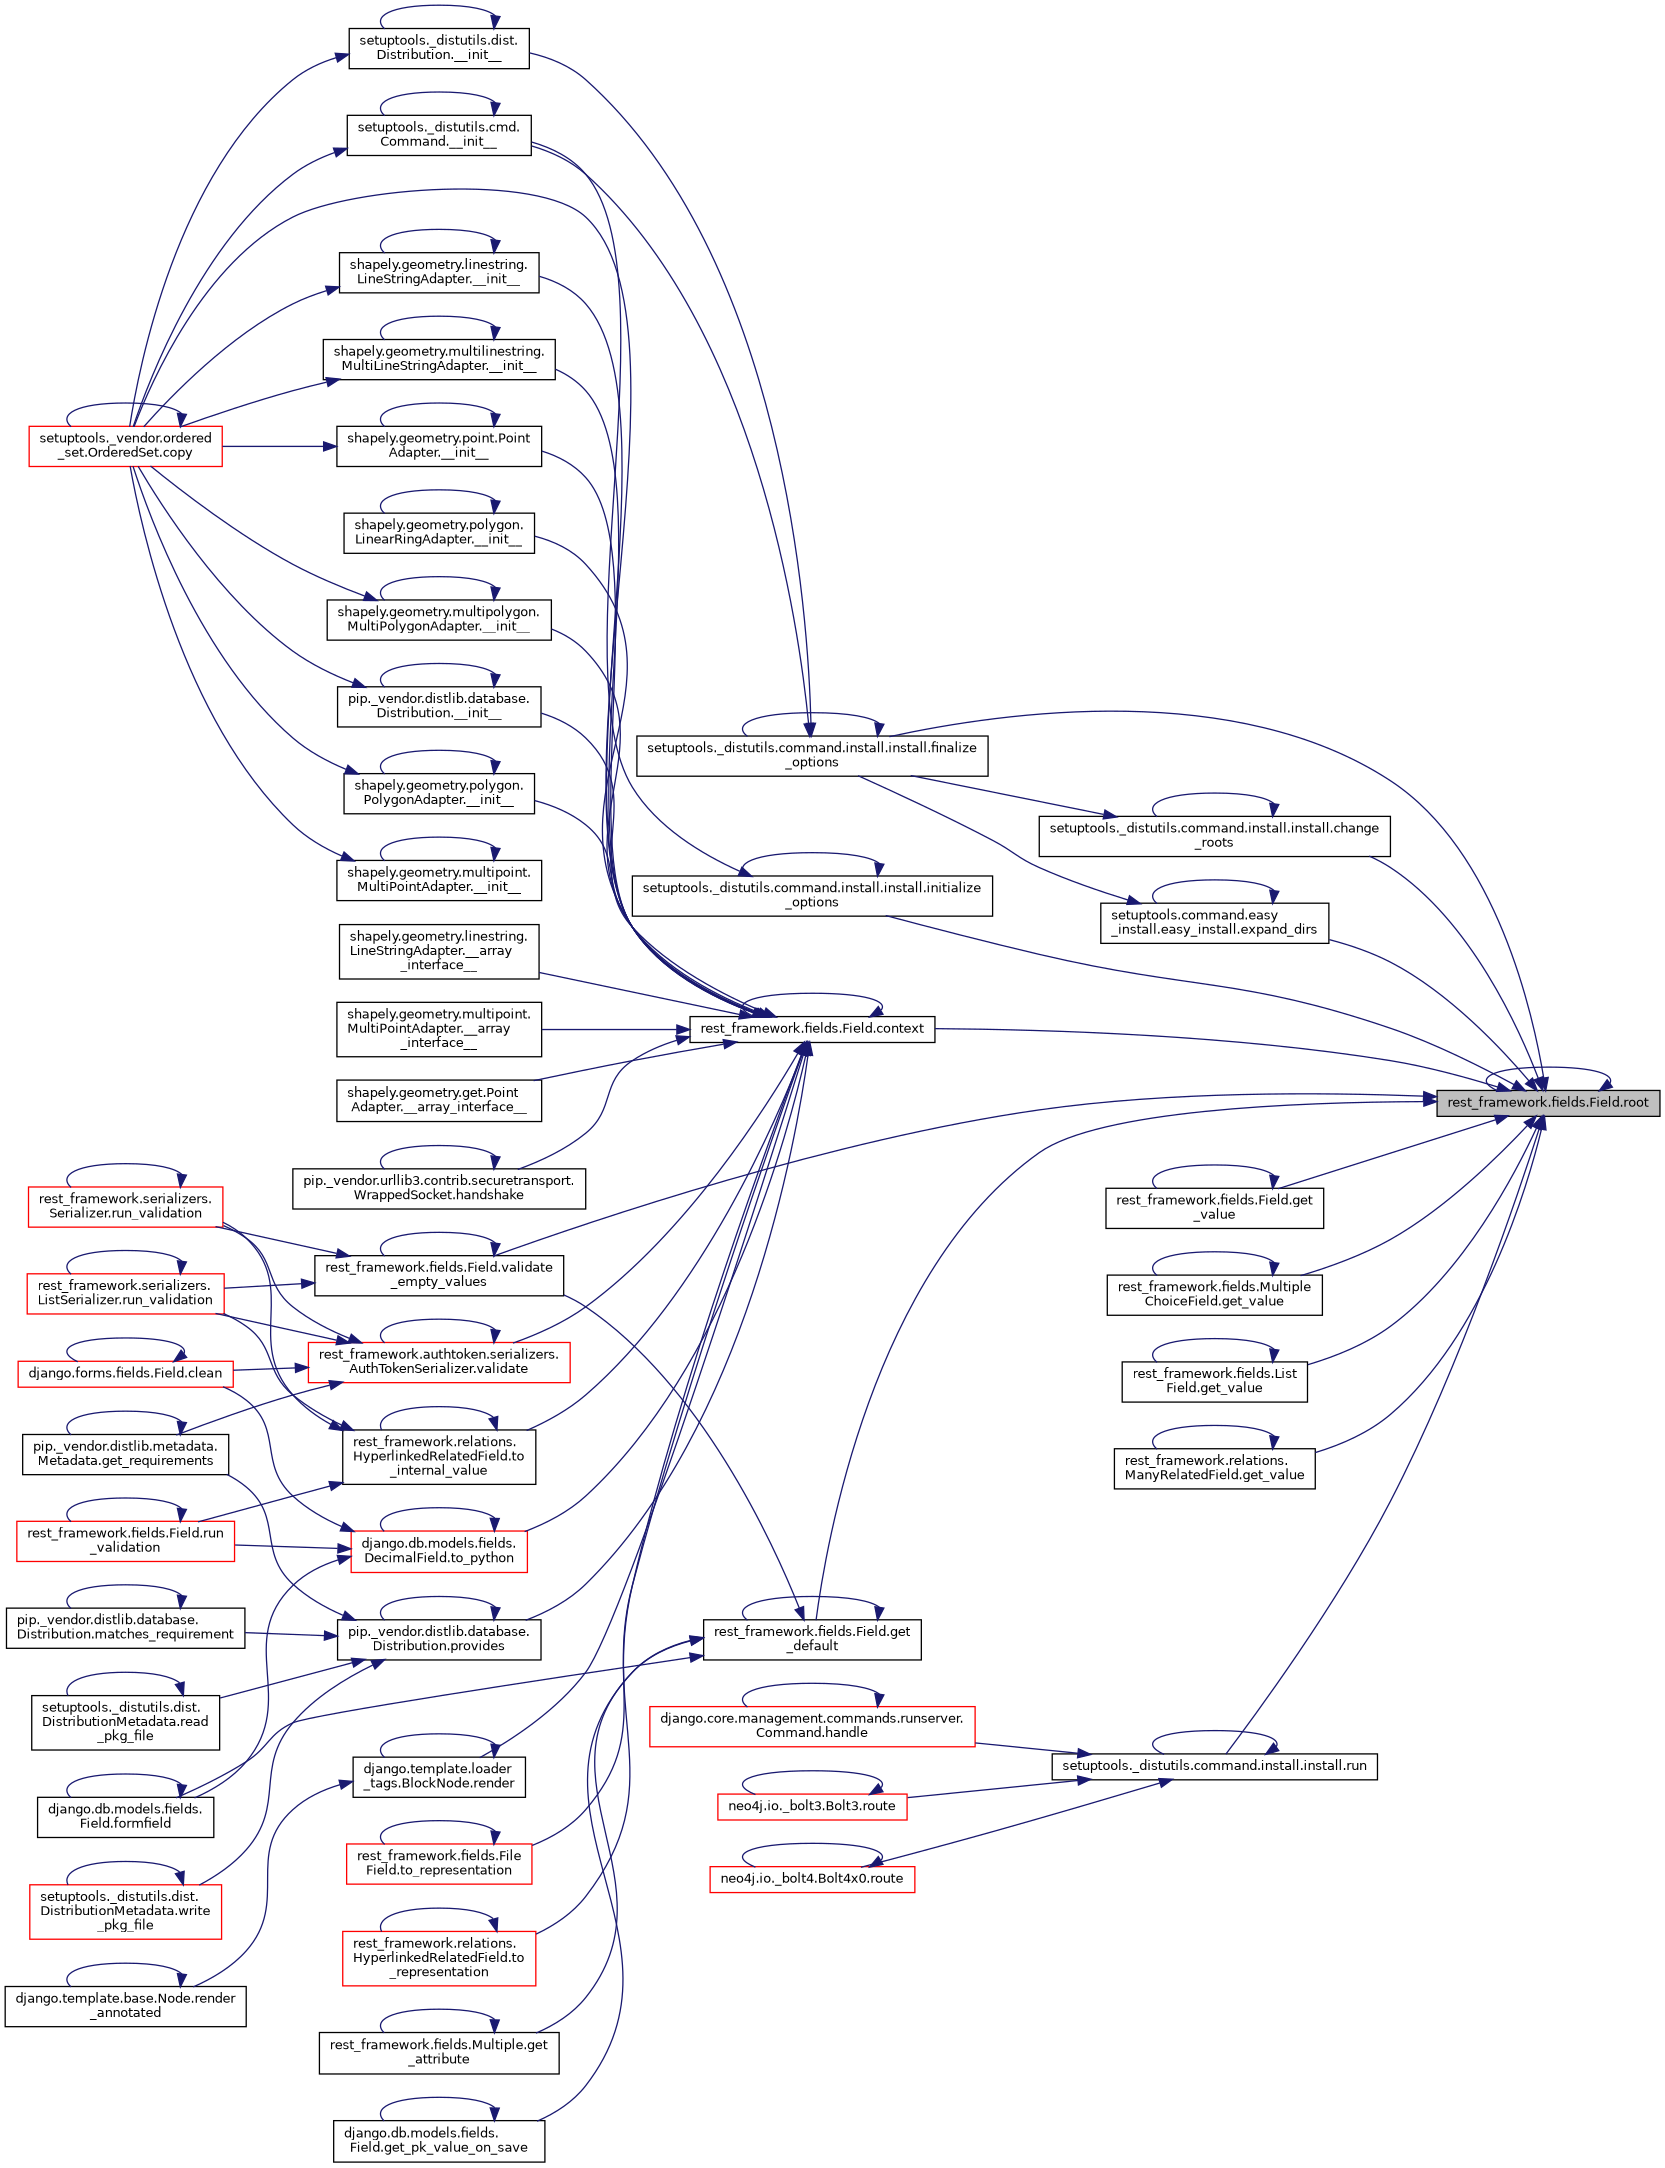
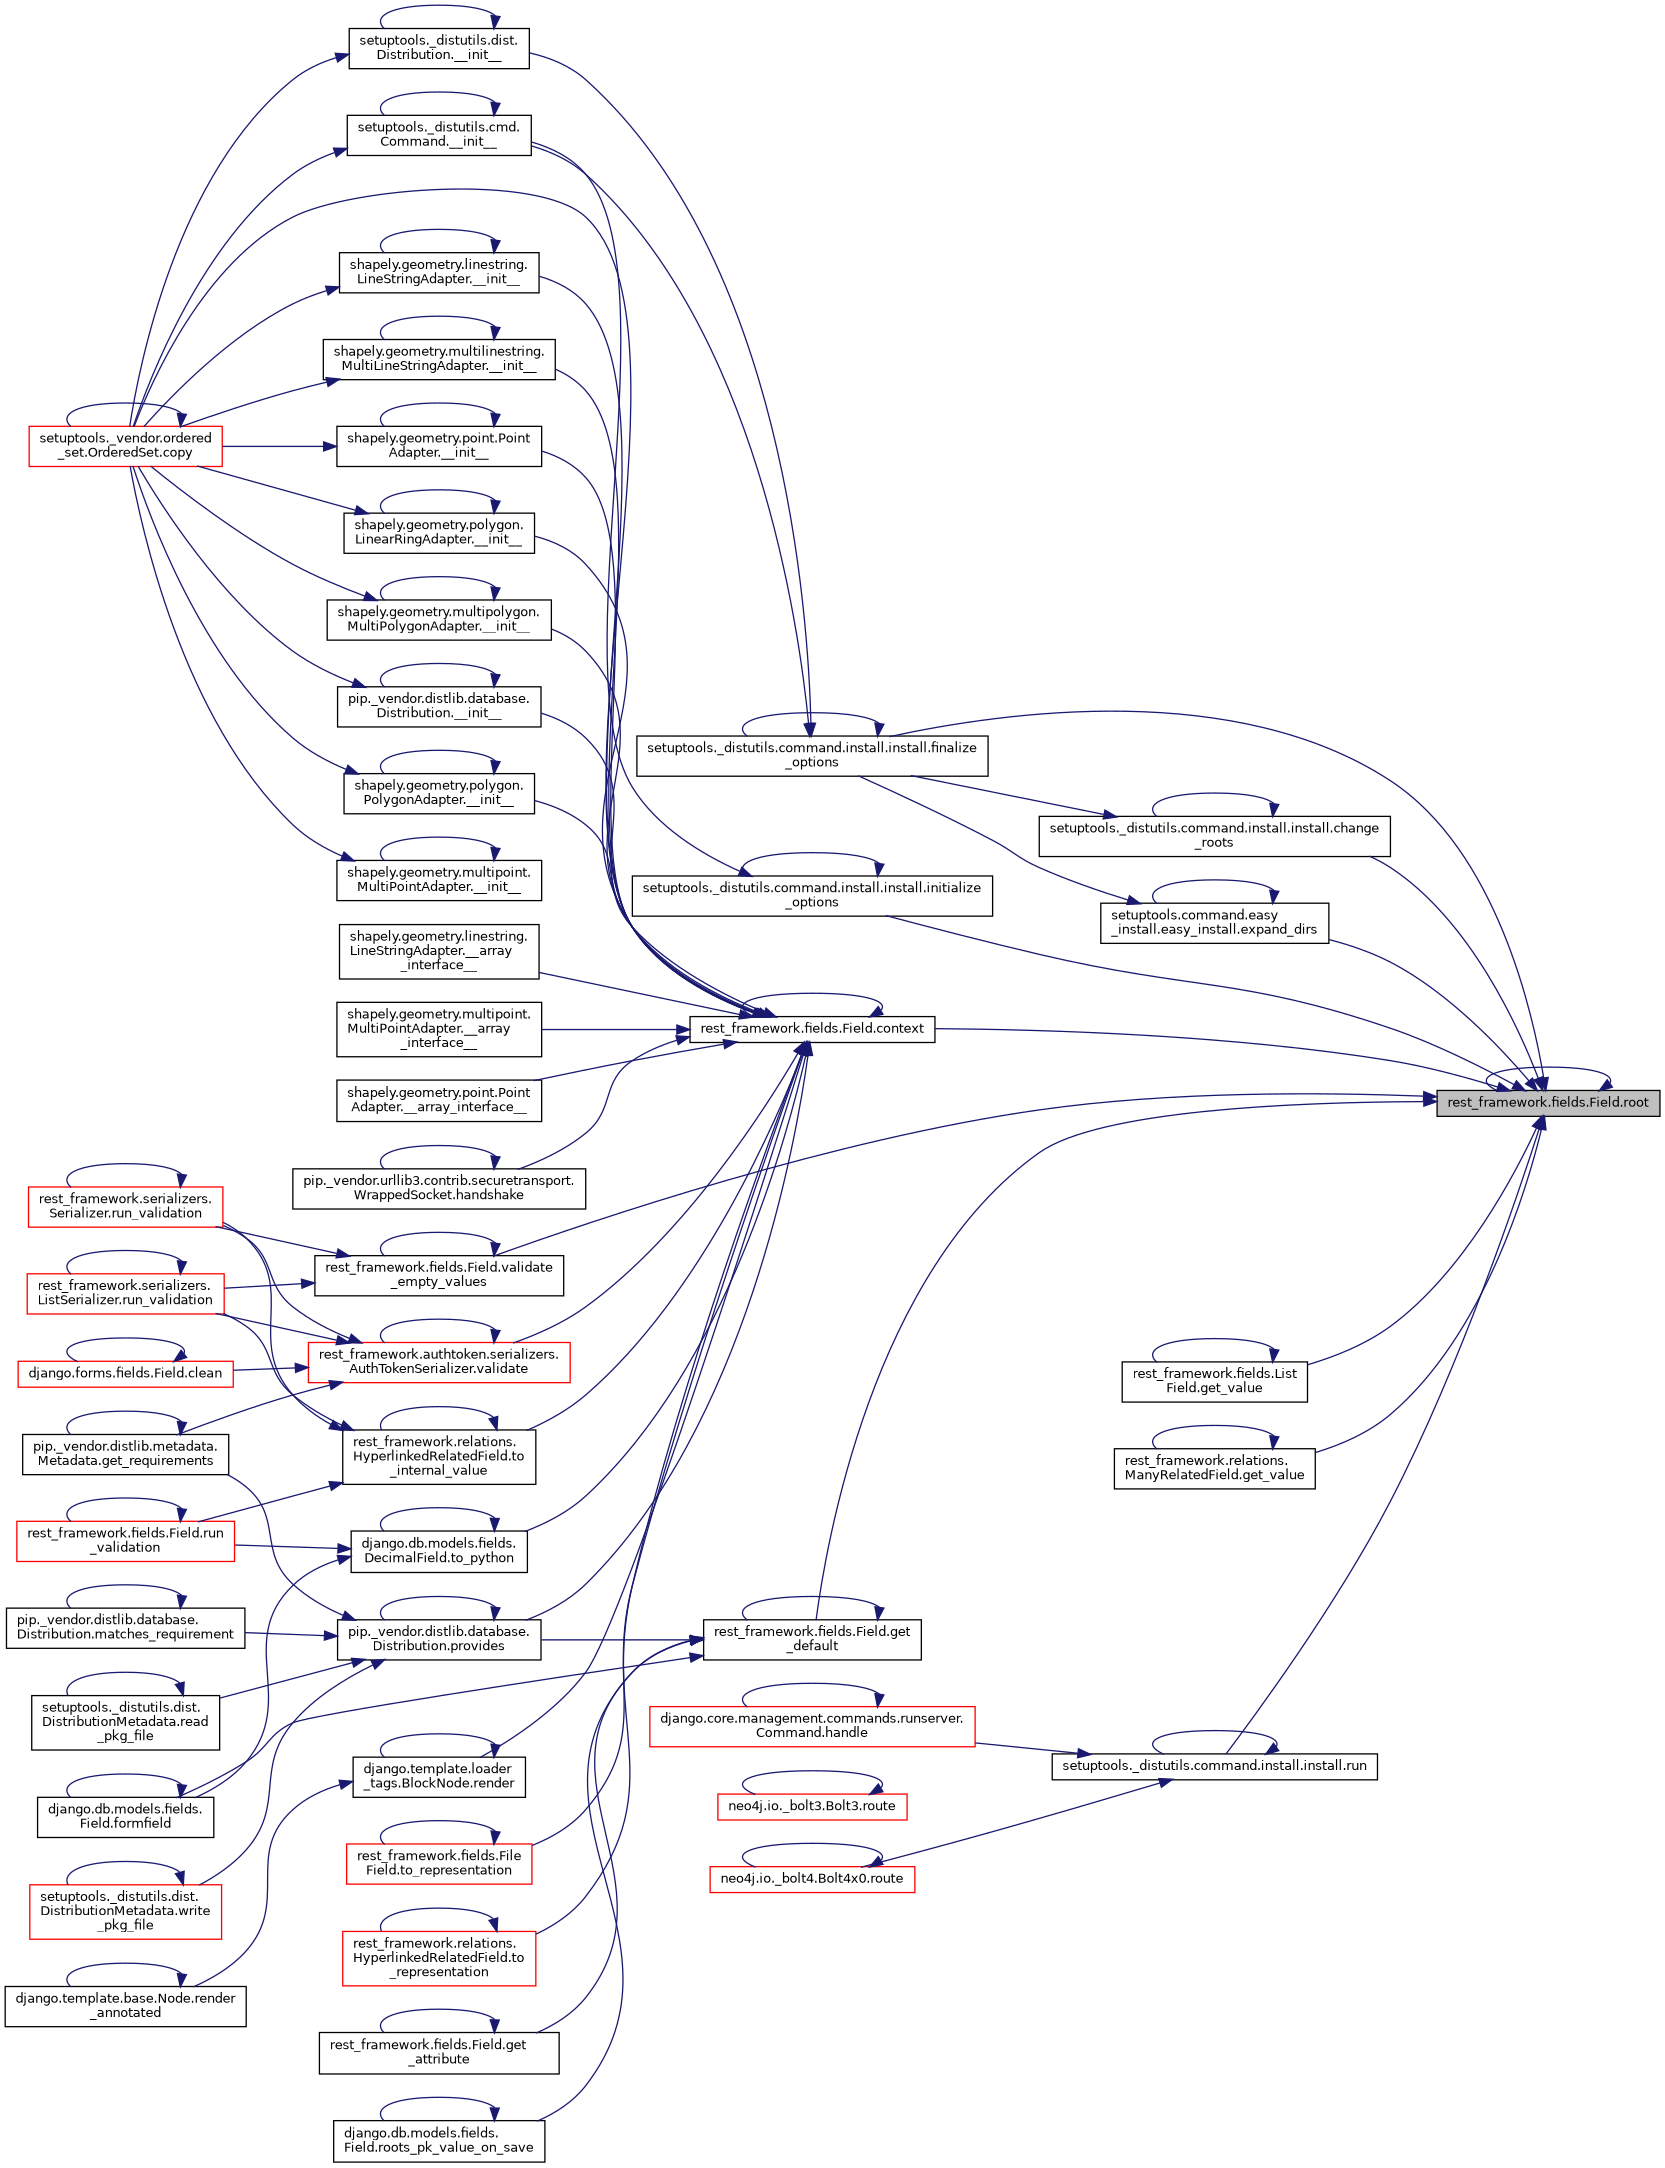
edge "setuptools._vendor.ordered _set.OrderedSet.copy" -> "shapely.geometry.polygon. LinearRingAdapter.__init__": added
node "shapely.geometry.get.Point Adapter.__array_interface__": label "shapely.geometry.get.Point Adapter.__array_interface__" -> "shapely.geometry.point.Point Adapter.__array_interface__"
node "rest_framework.fields.Field.get _value": removed
node "rest_framework.fields.Multiple ChoiceField.get_value": removed
edge "rest_framework.fields.Field.validate _empty_values" -> "rest_framework.fields.Field.get _default": now "pip._vendor.distlib.database. Distribution.provides" -> "rest_framework.fields.Field.get _default"
edge "django.forms.fields.Field.clean" -> "django.db.models.fields. DecimalField.to_python": removed
node "django.db.models.fields. DecimalField.to_python": color red -> black
edge "neo4j.io._bolt3.Bolt3.route" -> "setuptools._distutils.command.install.install.run": removed
node "rest_framework.fields.Multiple.get _attribute": label "rest_framework.fields.Multiple.get _attribute" -> "rest_framework.fields.Field.get _attribute"
node "django.db.models.fields. Field.get_pk_value_on_save": label "django.db.models.fields. Field.get_pk_value_on_save" -> "django.db.models.fields. Field.roots_pk_value_on_save"
